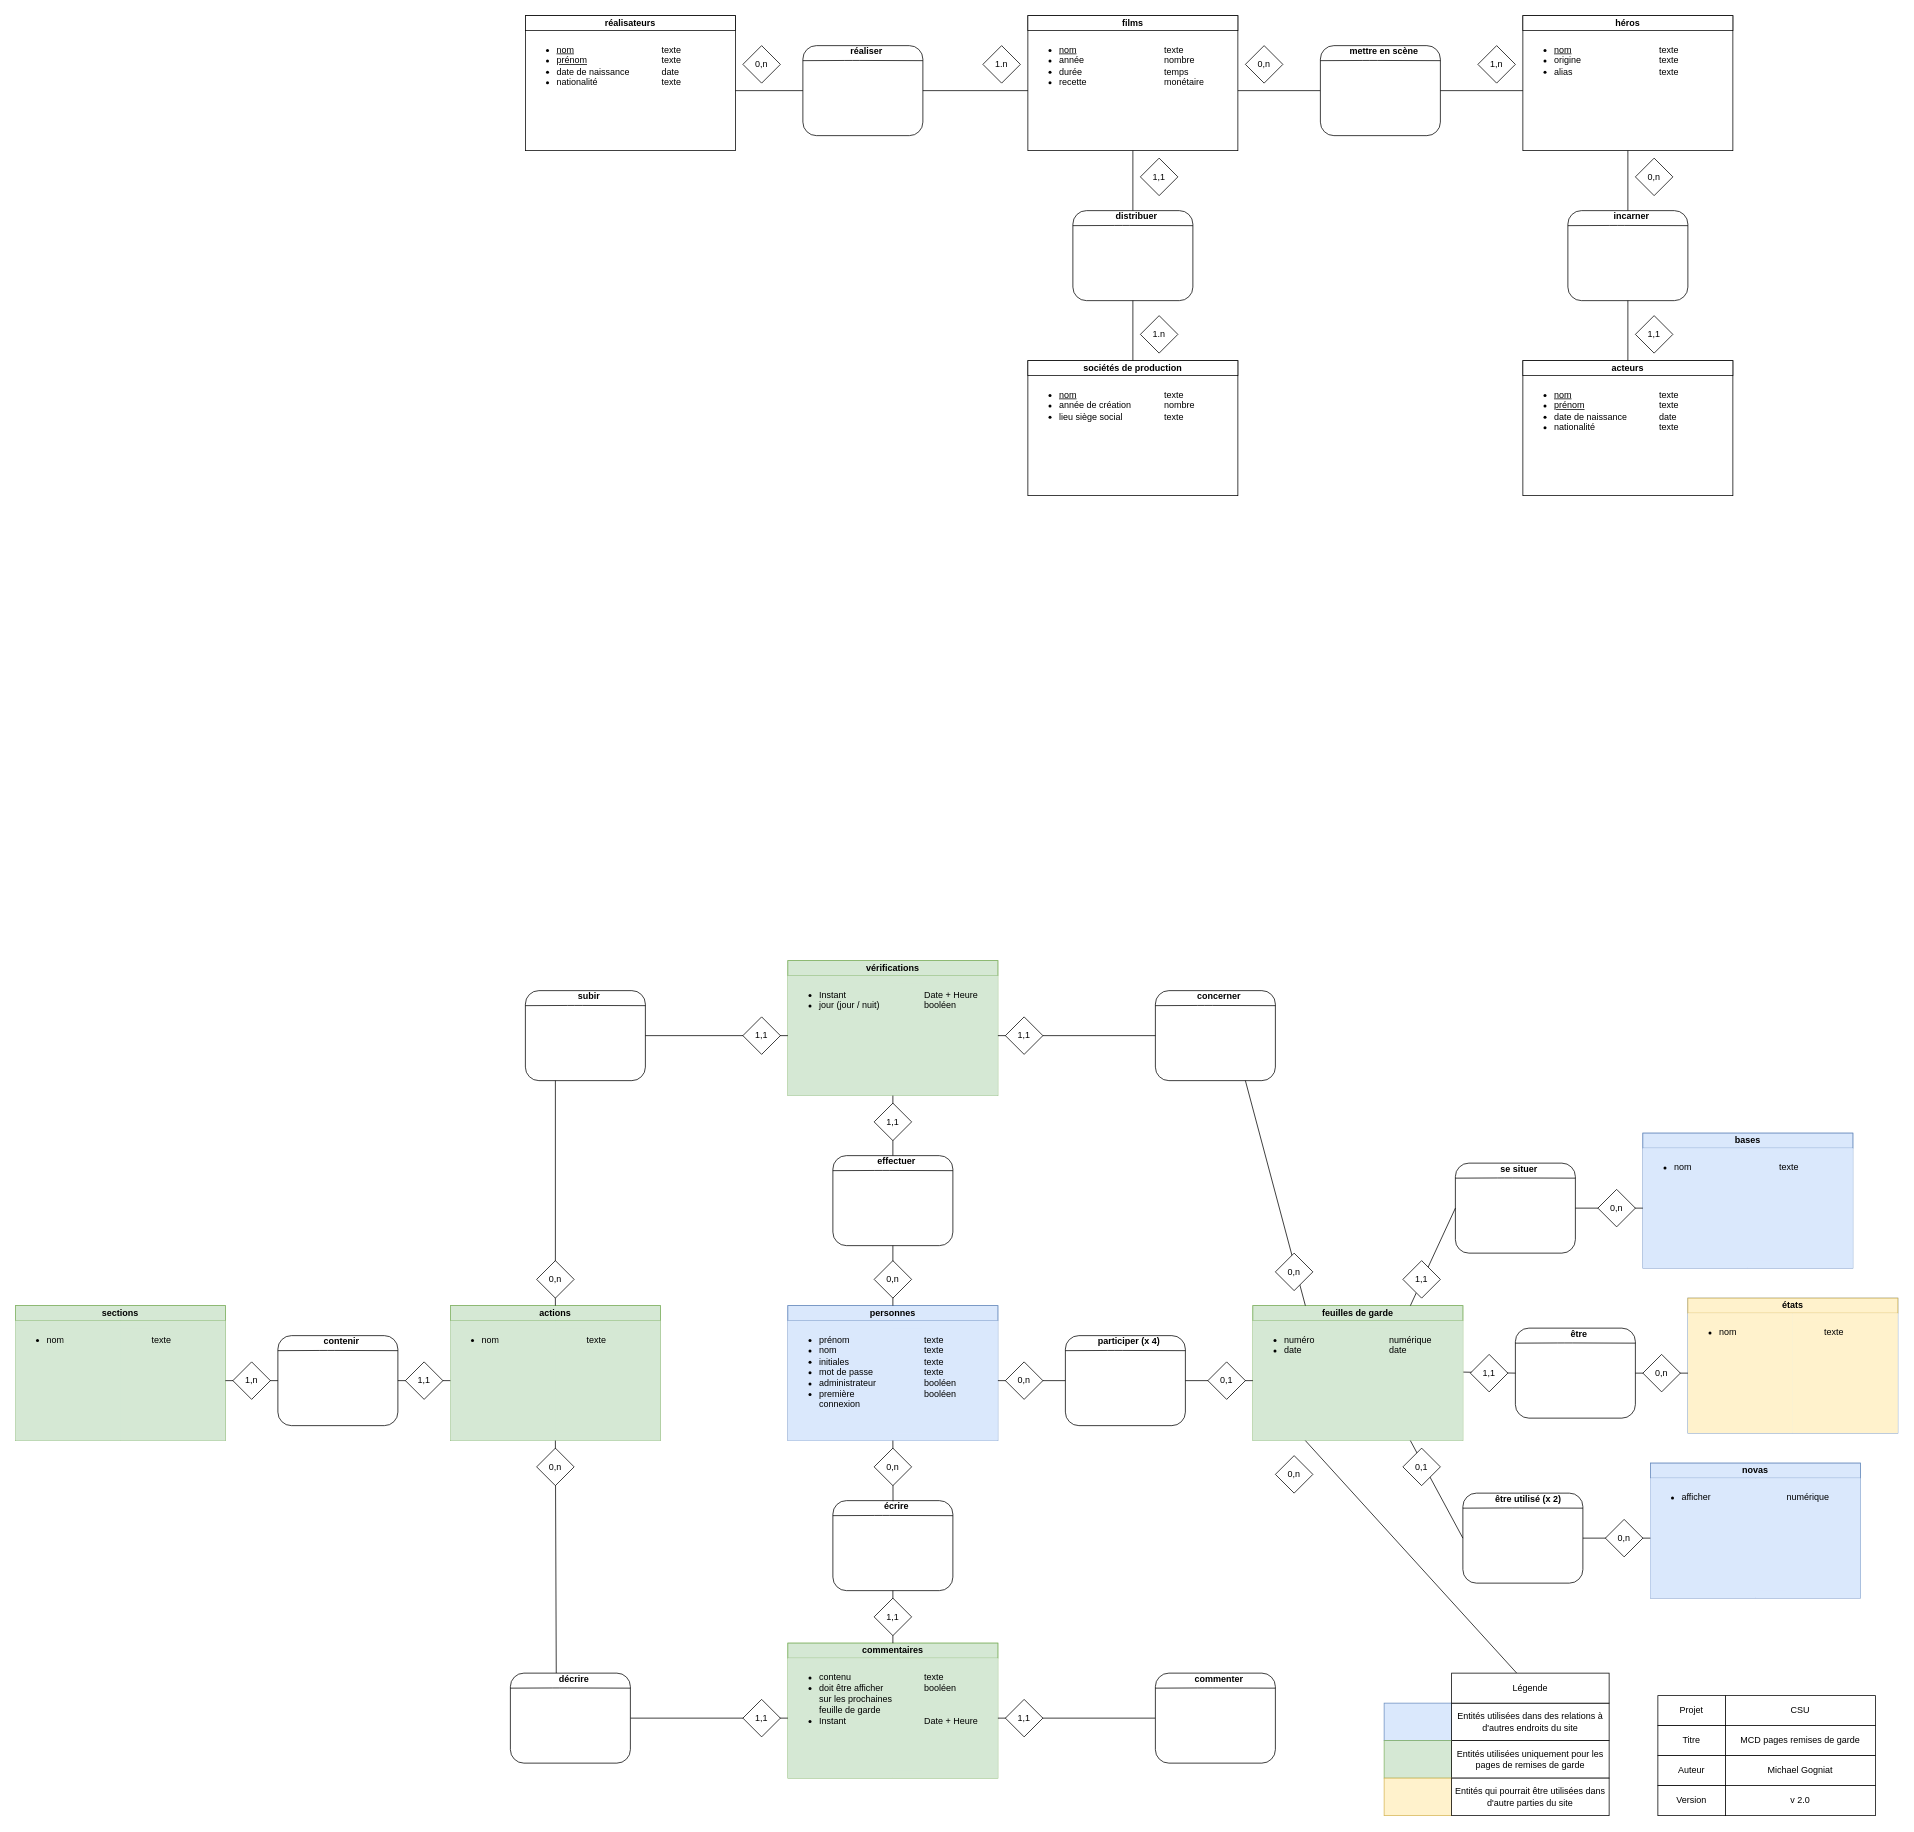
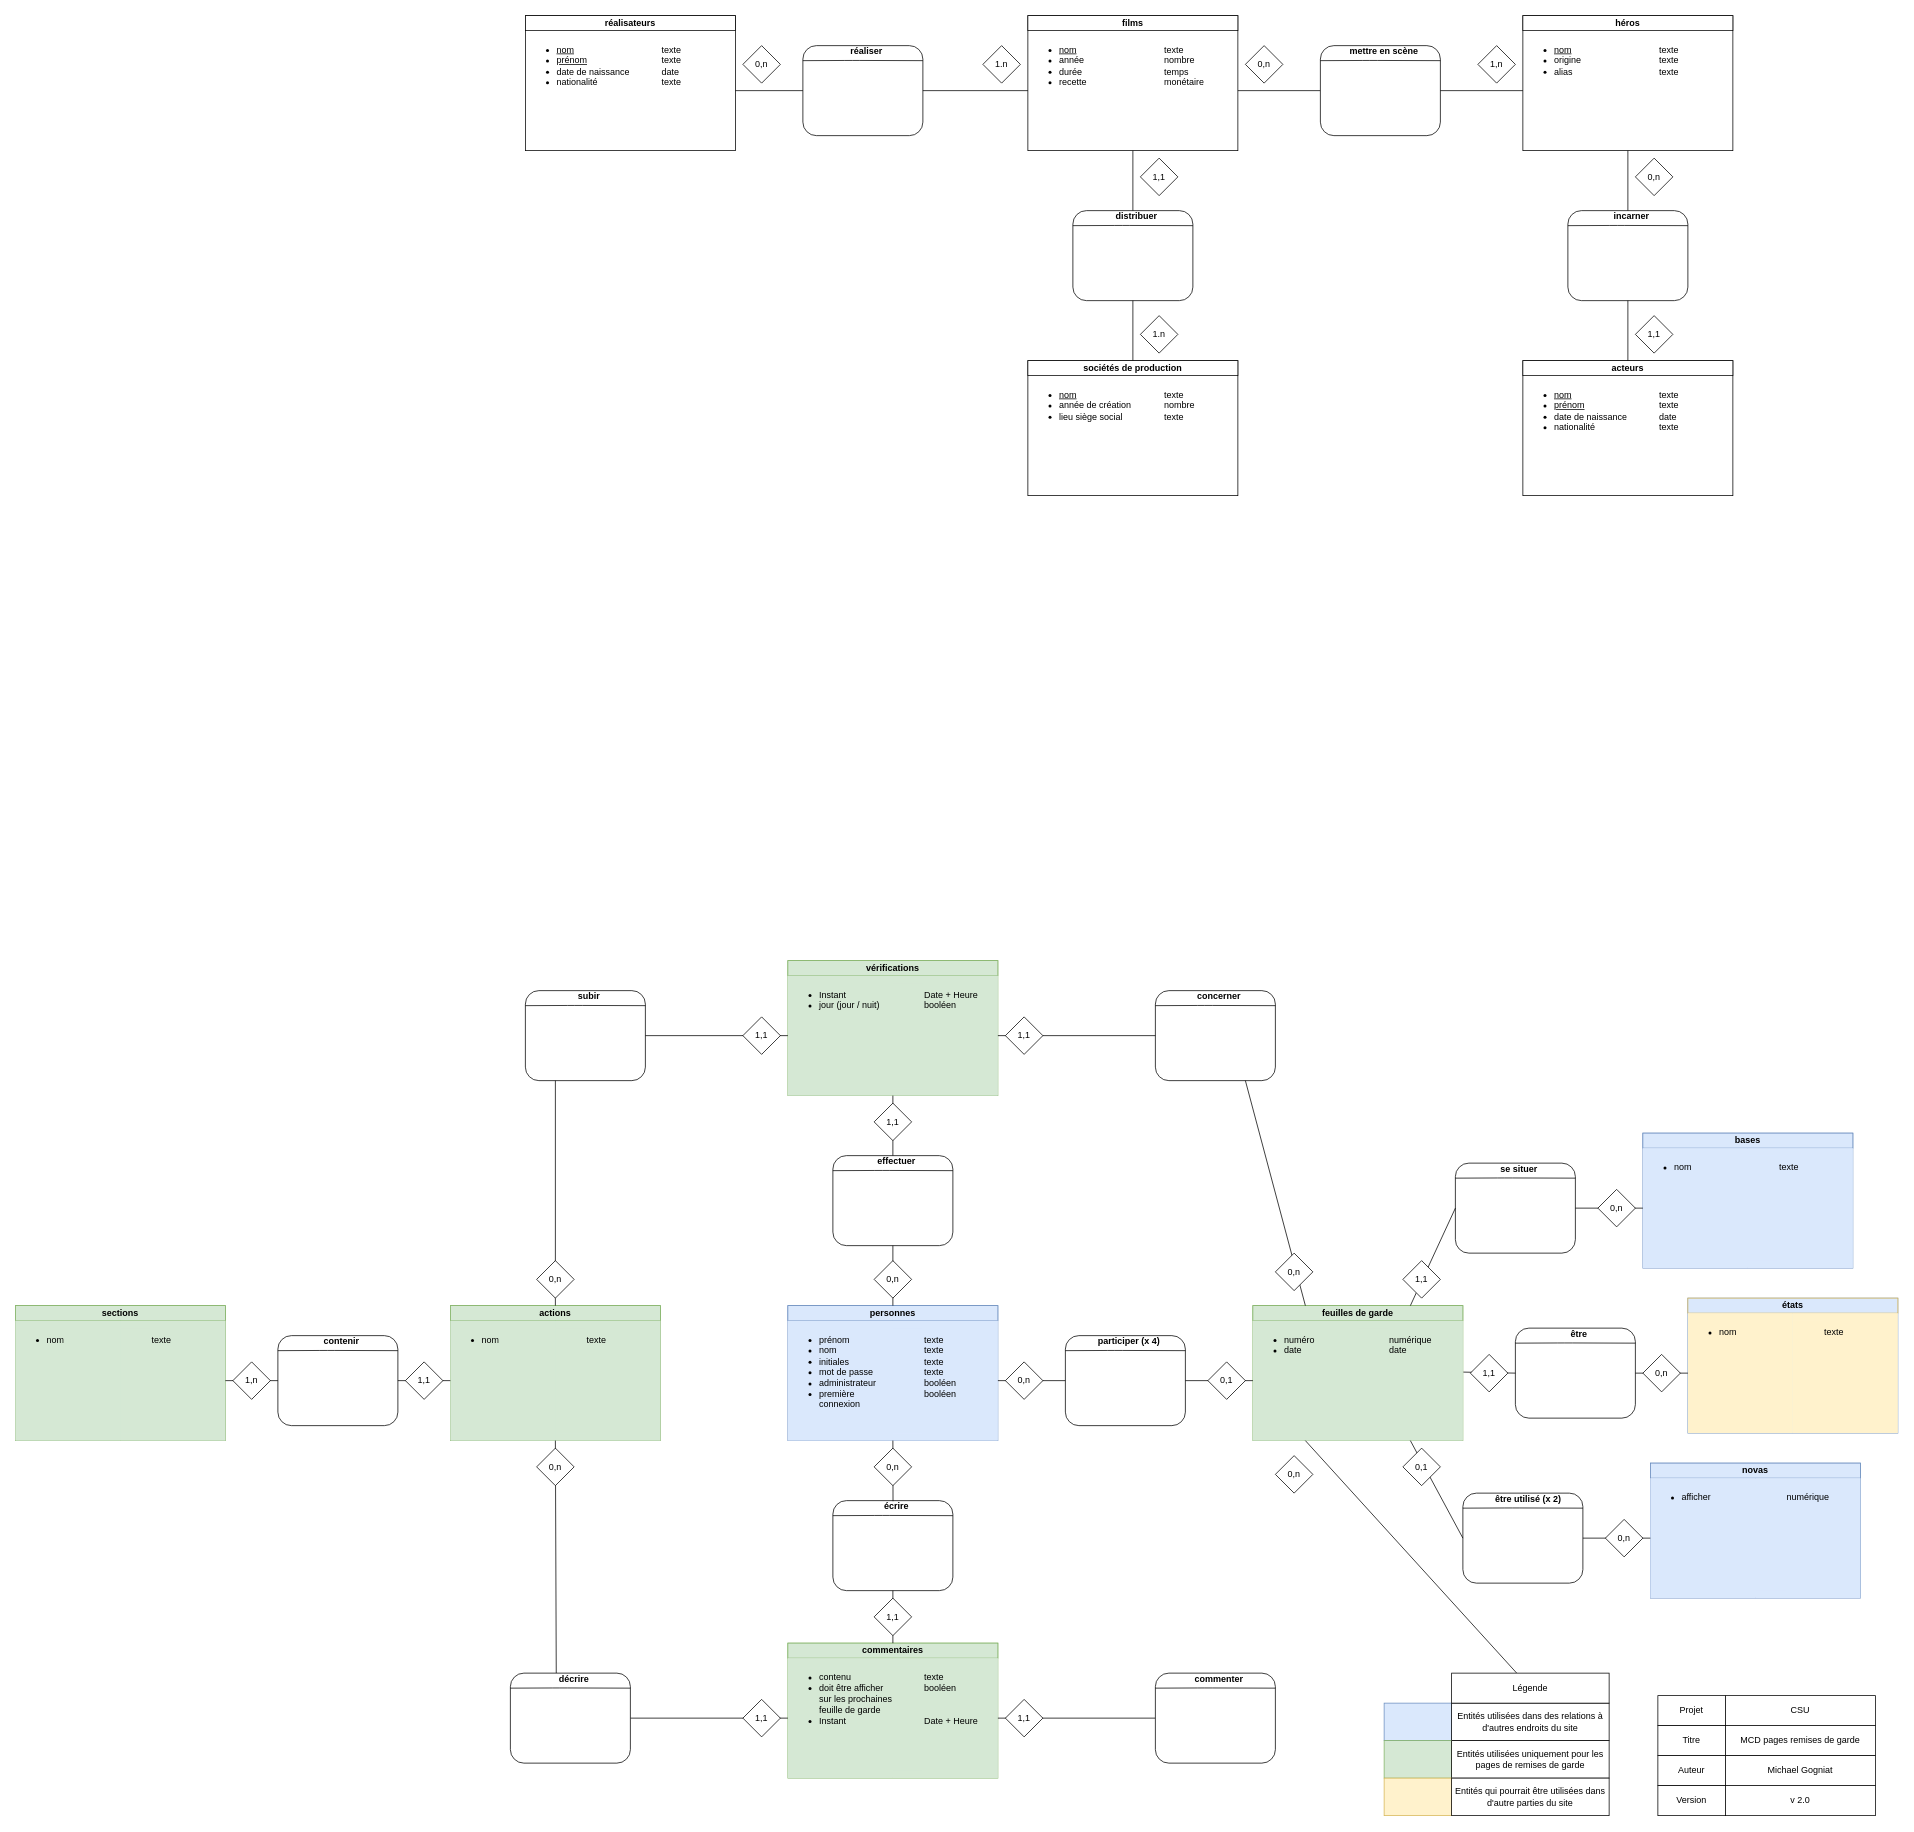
node "états": fillcolor #fff2cc -> #dae8fc
